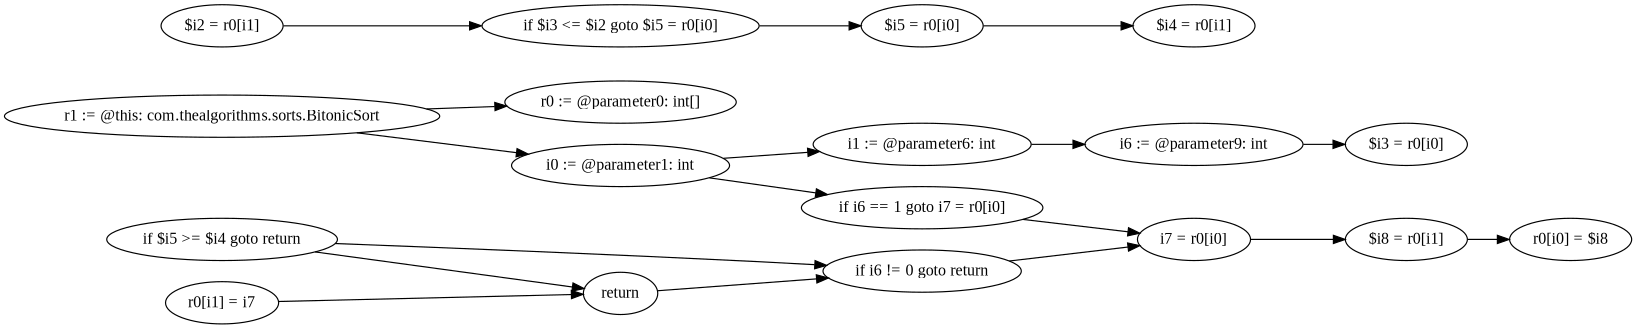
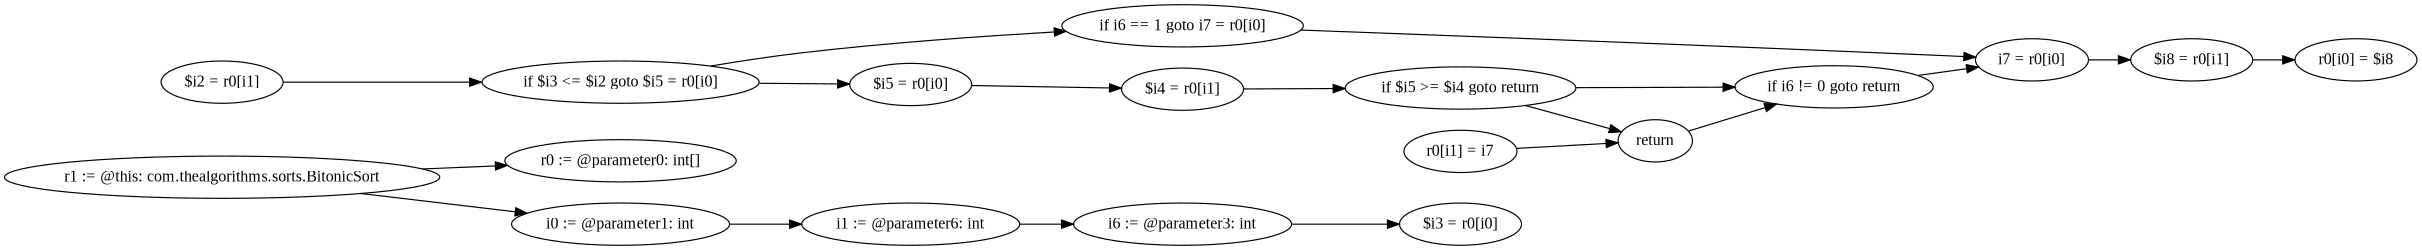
edge "$i4 = r0[i1]" -> "if $i5 >= $i4 goto return": added
node "i6 := @parameter9: int": label "i6 := @parameter9: int" -> "i6 := @parameter3: int"
edge "i0 := @parameter1: int" -> "if i6 == 1 goto i7 = r0[i0]": now "if $i3 <= $i2 goto $i5 = r0[i0]" -> "if i6 == 1 goto i7 = r0[i0]"
